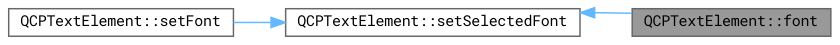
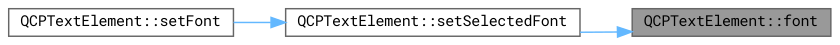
edge "QCPTextElement::font" -> "QCPTextElement::setSelectedFont": reversed
